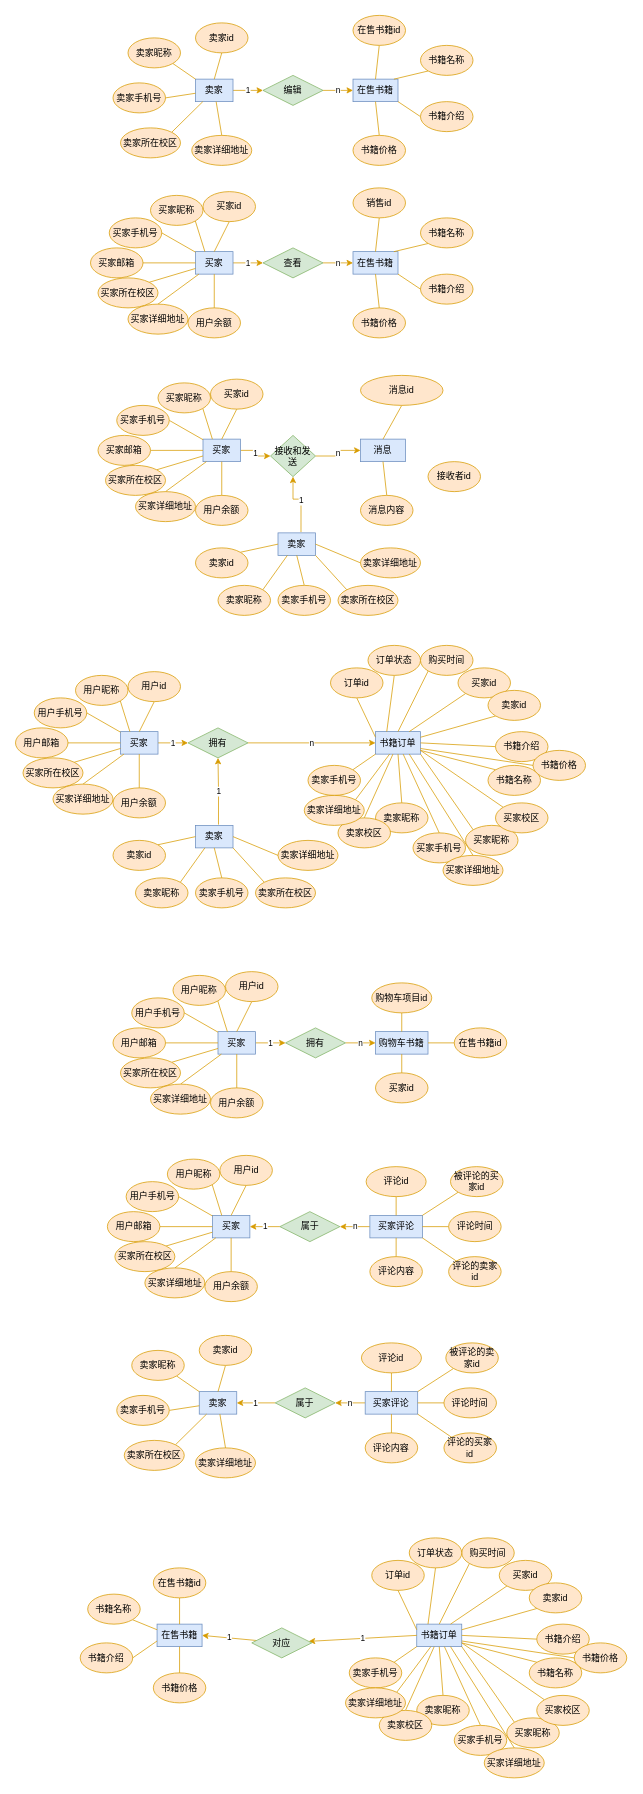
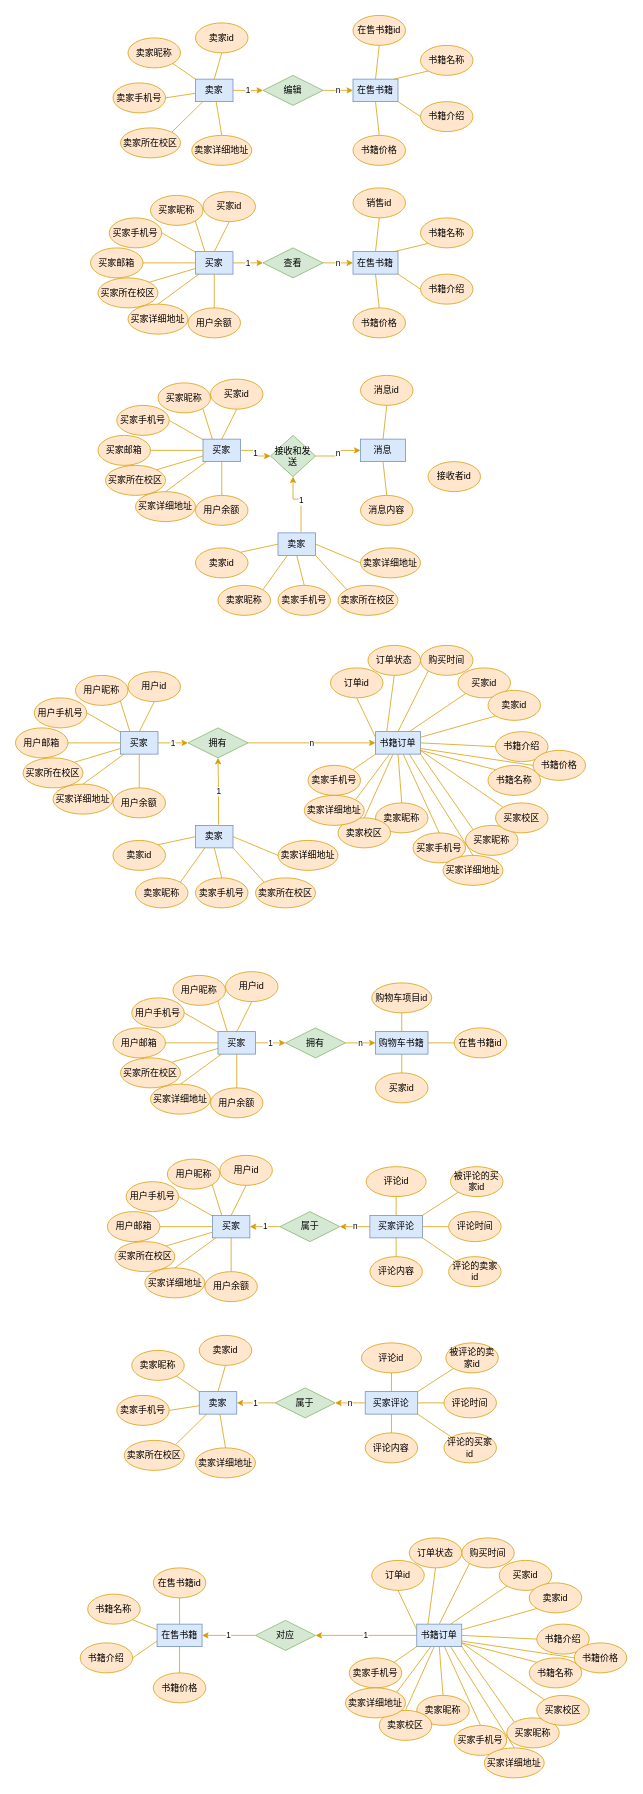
node "消息id": size 83x30 -> 53x30
node "对应": moved (282, 1643) -> (285, 1635)
